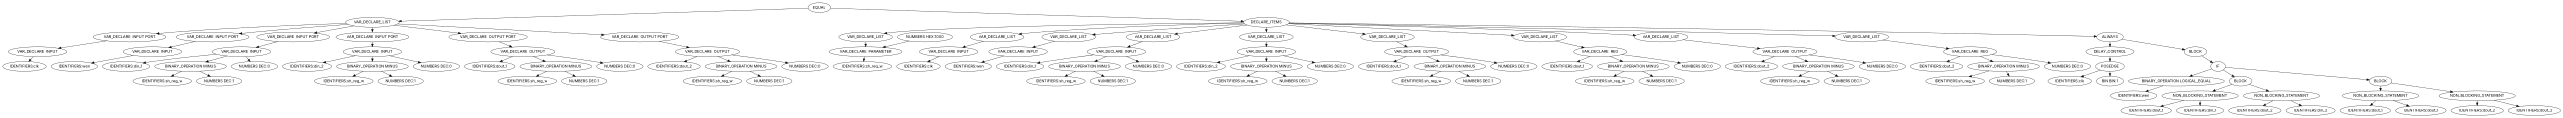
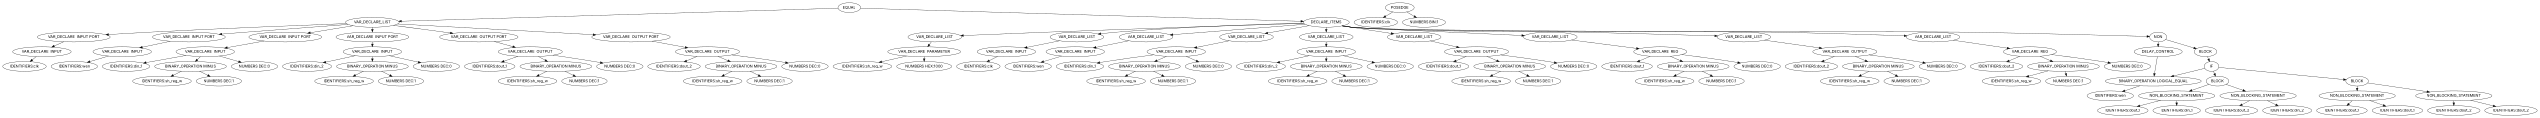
node "ALWAYS": label "ALWAYS" -> "NON"
edge "NUMBERS HEX:1000" -> "VAR_DECLARE  PARAMETER": reversed
edge "DELAY_CONTROL" -> "POSEDGE": now "DELAY_CONTROL" -> "BINARY_OPERATION LOGICAL_EQUAL"
node "BIN BIN:1": label "BIN BIN:1" -> "NUMBERS BIN:1"
